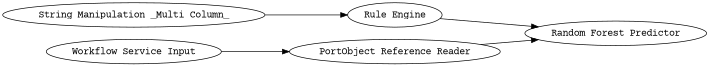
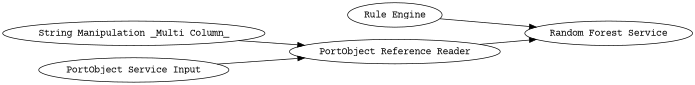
edge "String Manipulation _Multi Column_" -> "Rule Engine": now "String Manipulation _Multi Column_" -> "PortObject Reference Reader"
node "Random Forest Predictor": label "Random Forest Predictor" -> "Random Forest Service"
node "Workflow Service Input": label "Workflow Service Input" -> "PortObject Service Input"
